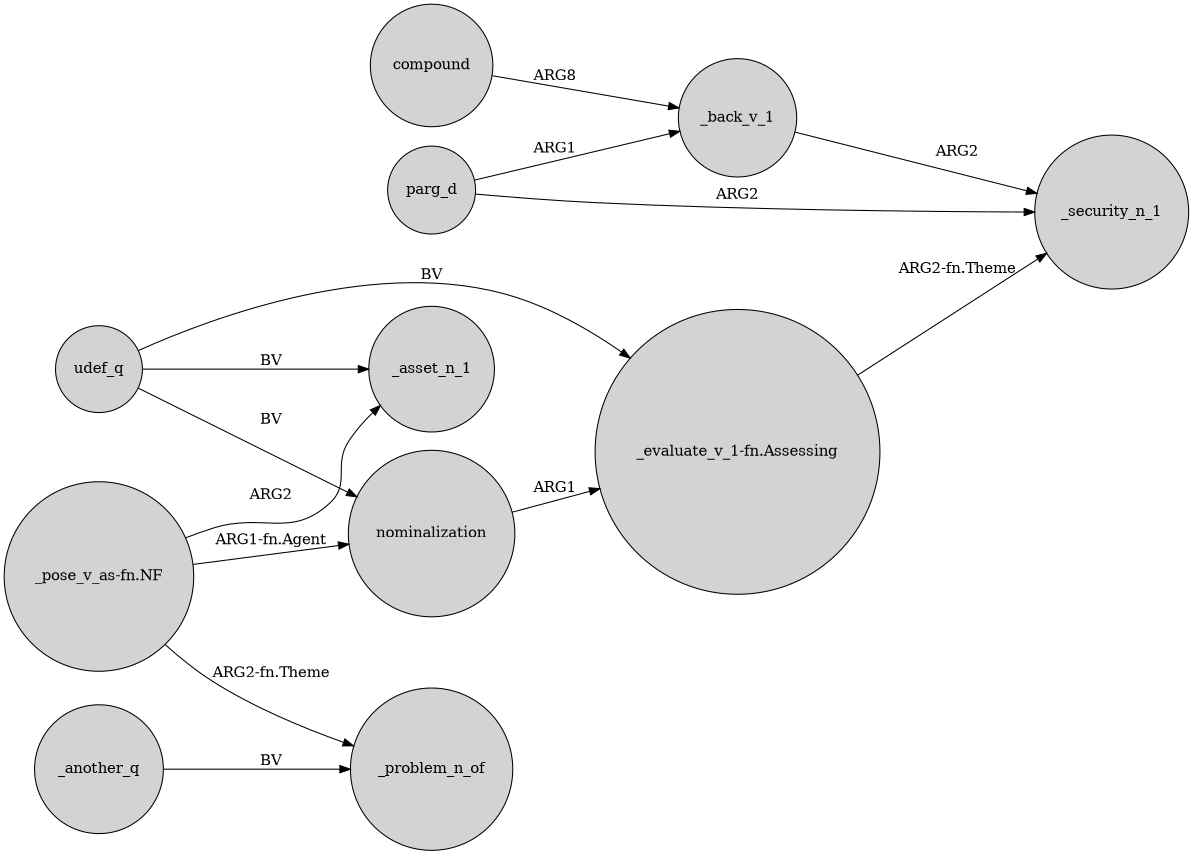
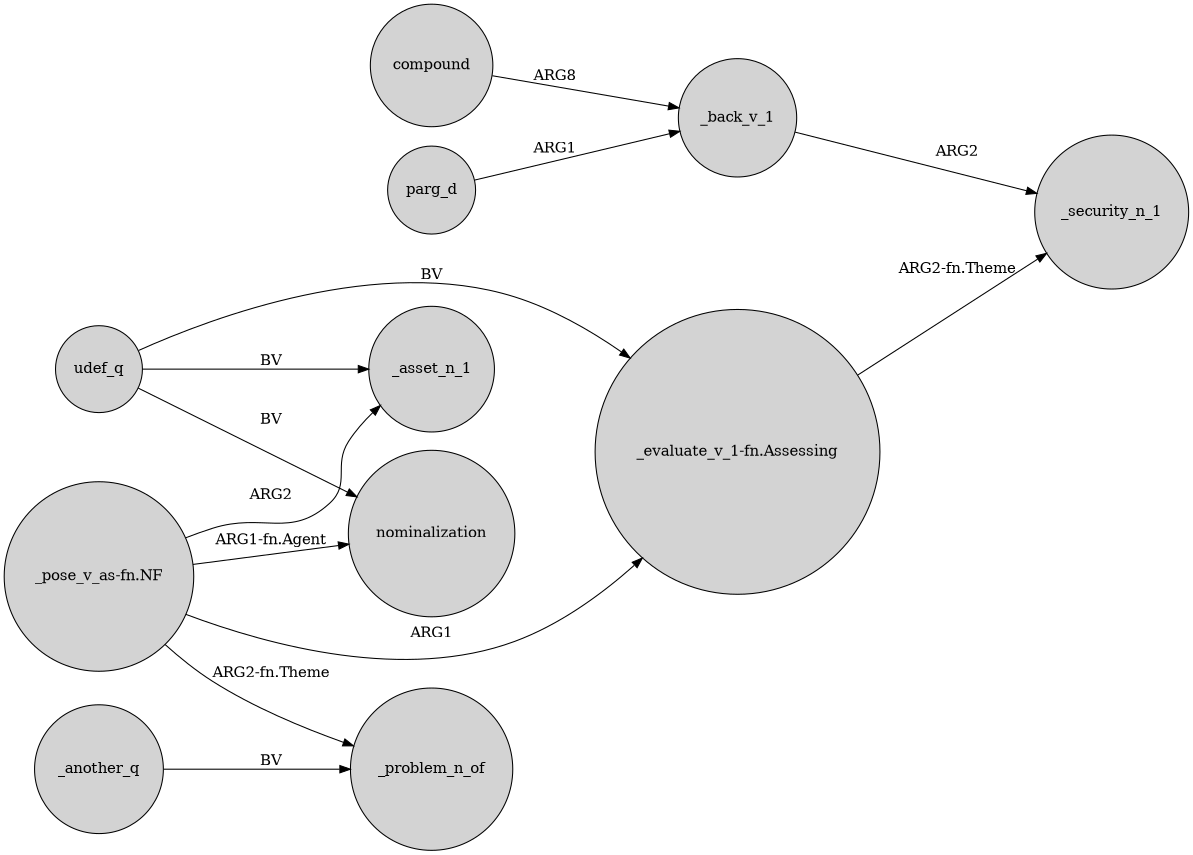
edge "parg_d" -> "_security_n_1": removed, label "ARG2"
edge "nominalization" -> "_evaluate_v_1-fn.Assessing": now "_pose_v_as-fn.NF" -> "_evaluate_v_1-fn.Assessing"
